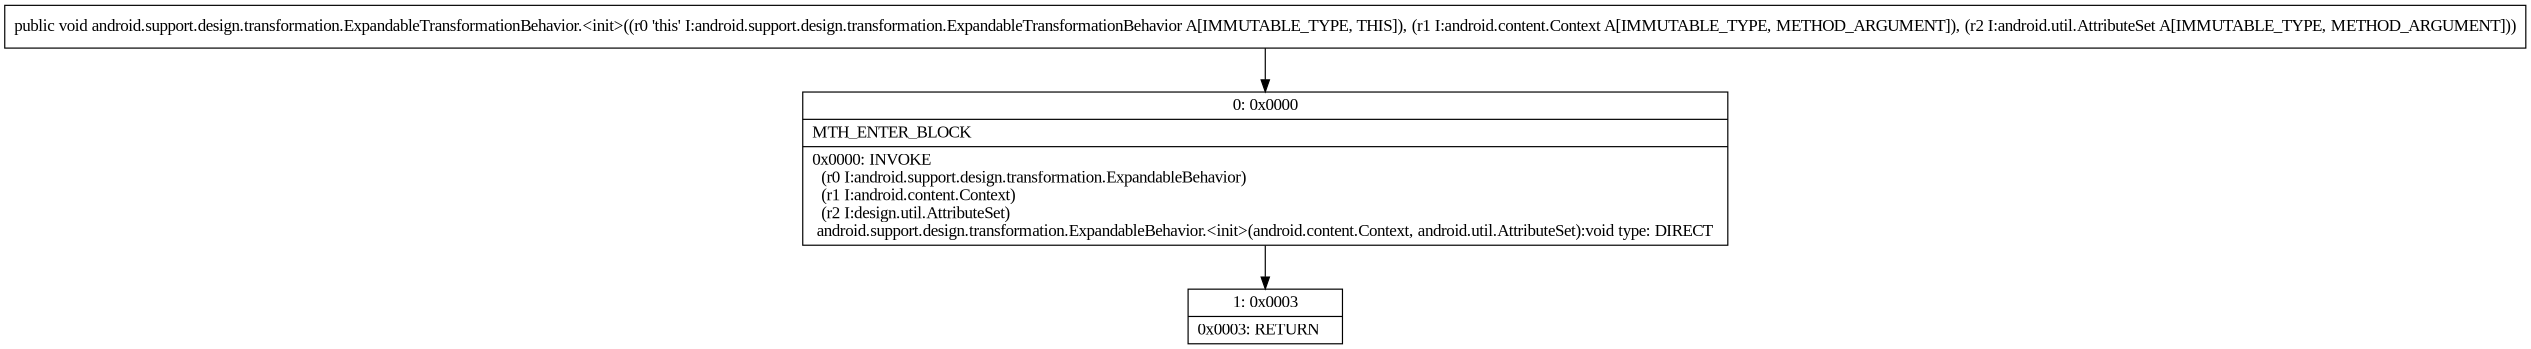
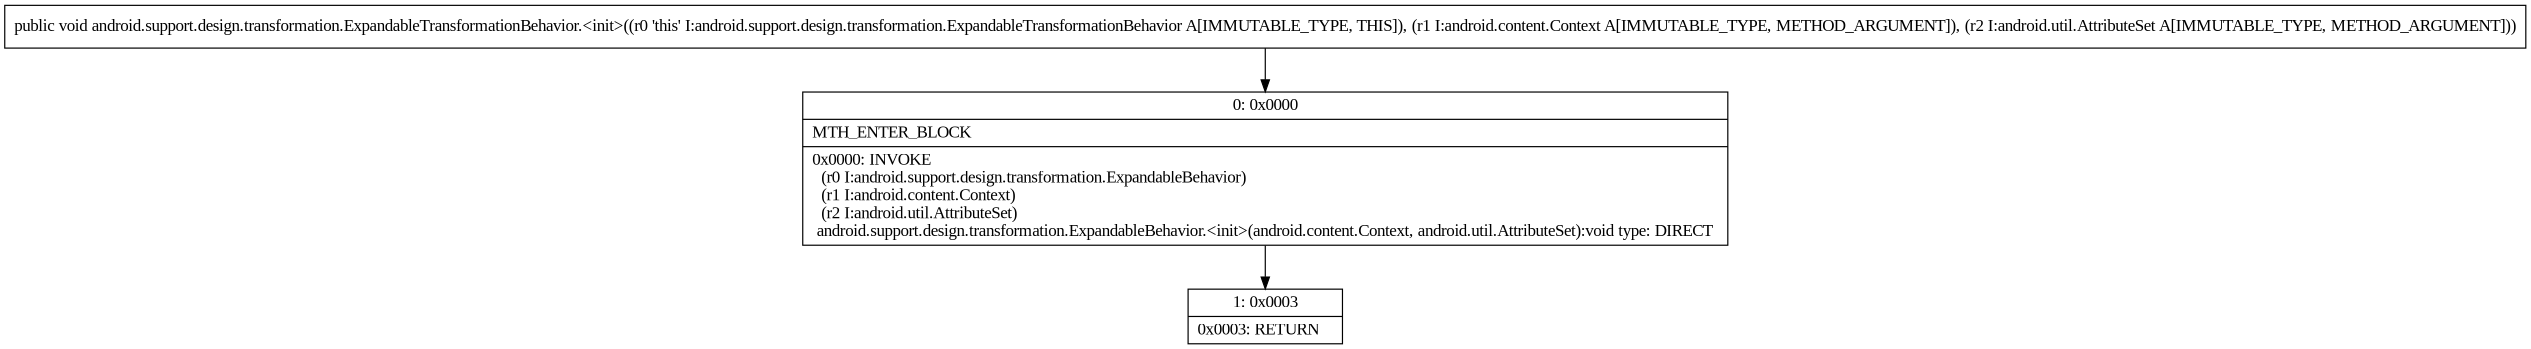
node "0: 0x0000": text "(r2 I:design.util.AttributeSet)" -> "(r2 I:android.util.AttributeSet)"
